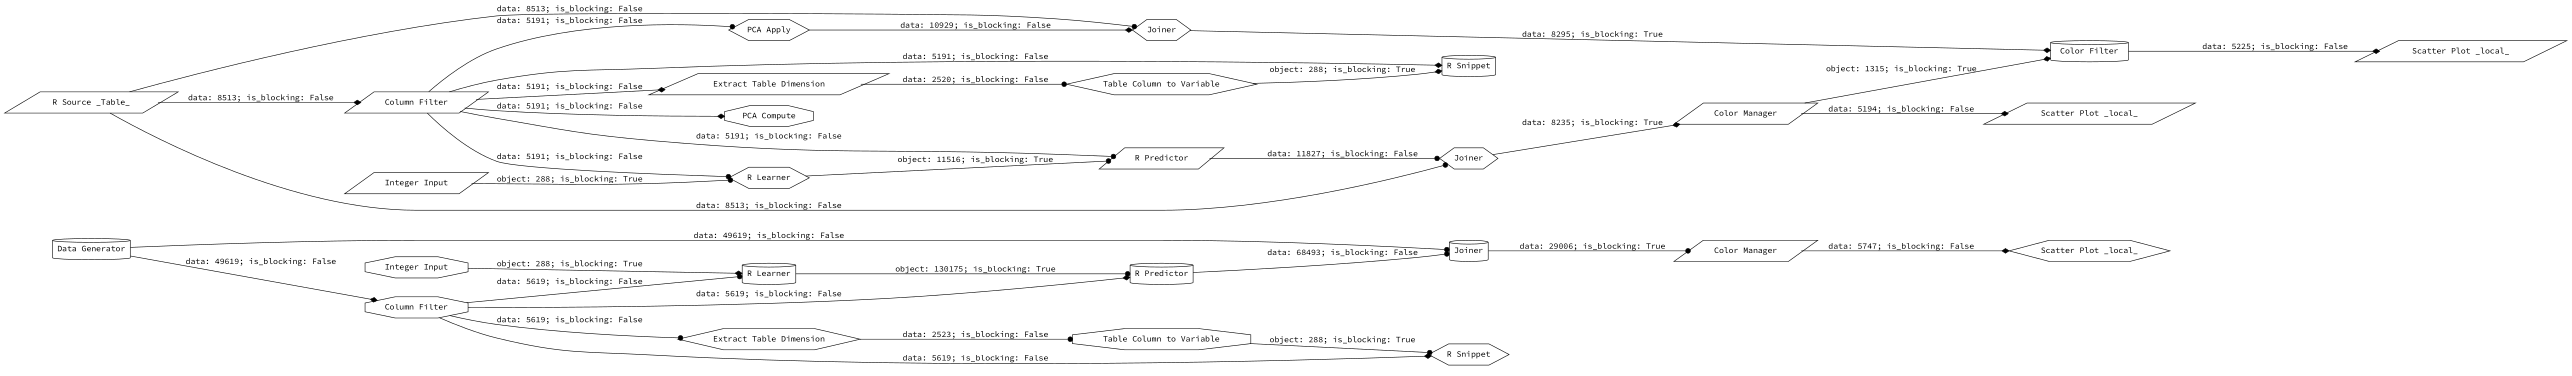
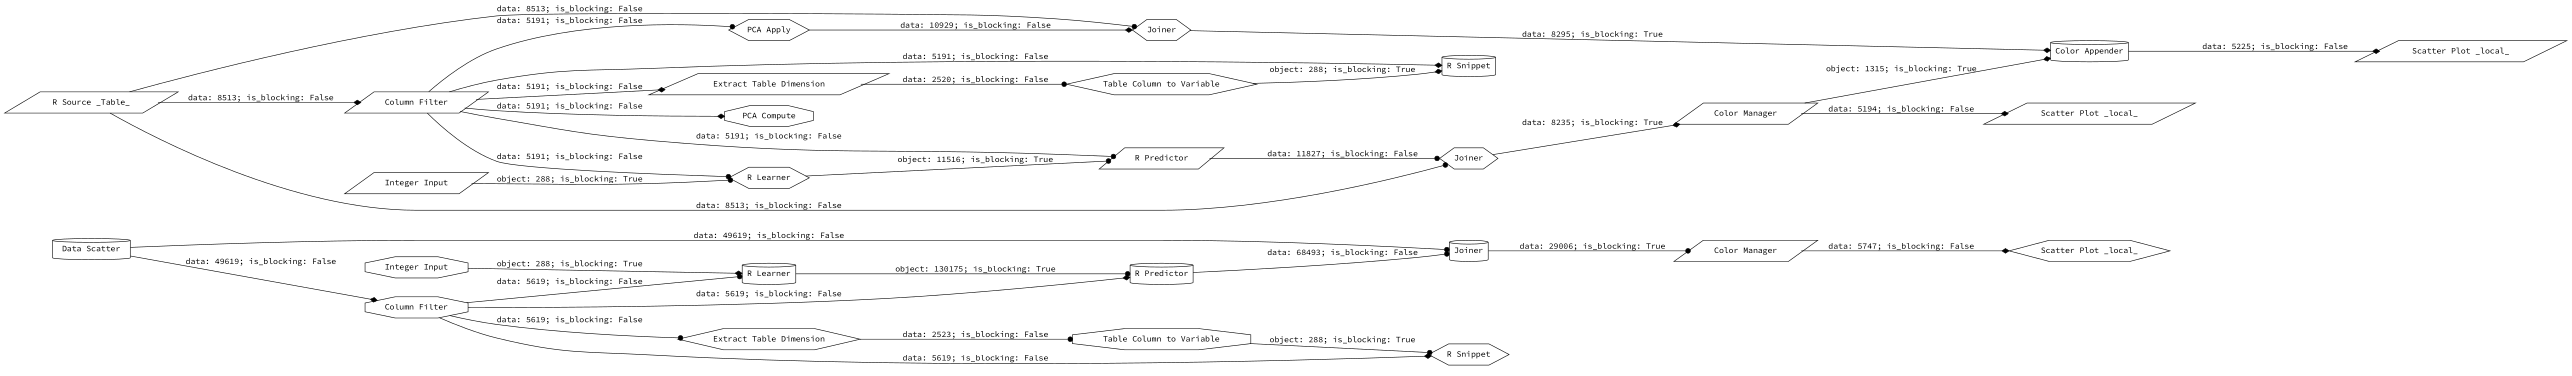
node "Color Filter": label "Color Filter" -> "Color Appender"
node "Data Generator": label "Data Generator" -> "Data Scatter"
